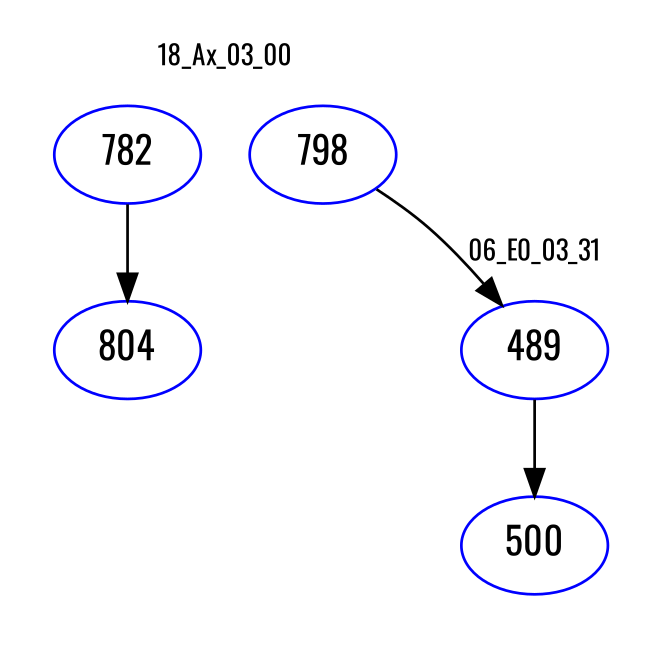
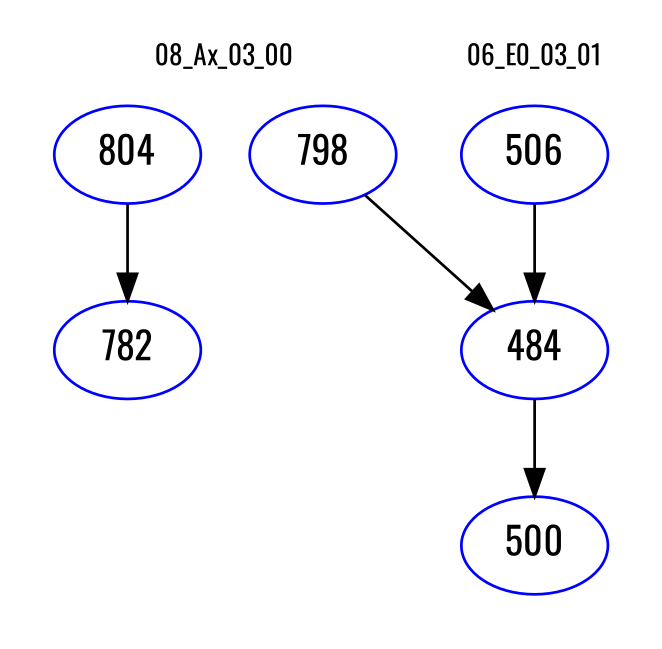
cluster "18_Ax_03_00": label "18_Ax_03_00" -> "08_Ax_03_00"
node "506": added
edge "782" -> "804": reversed
cluster "06_E0_03_31": label "06_E0_03_31" -> "06_E0_03_01"
node "489": label "489" -> "484"
